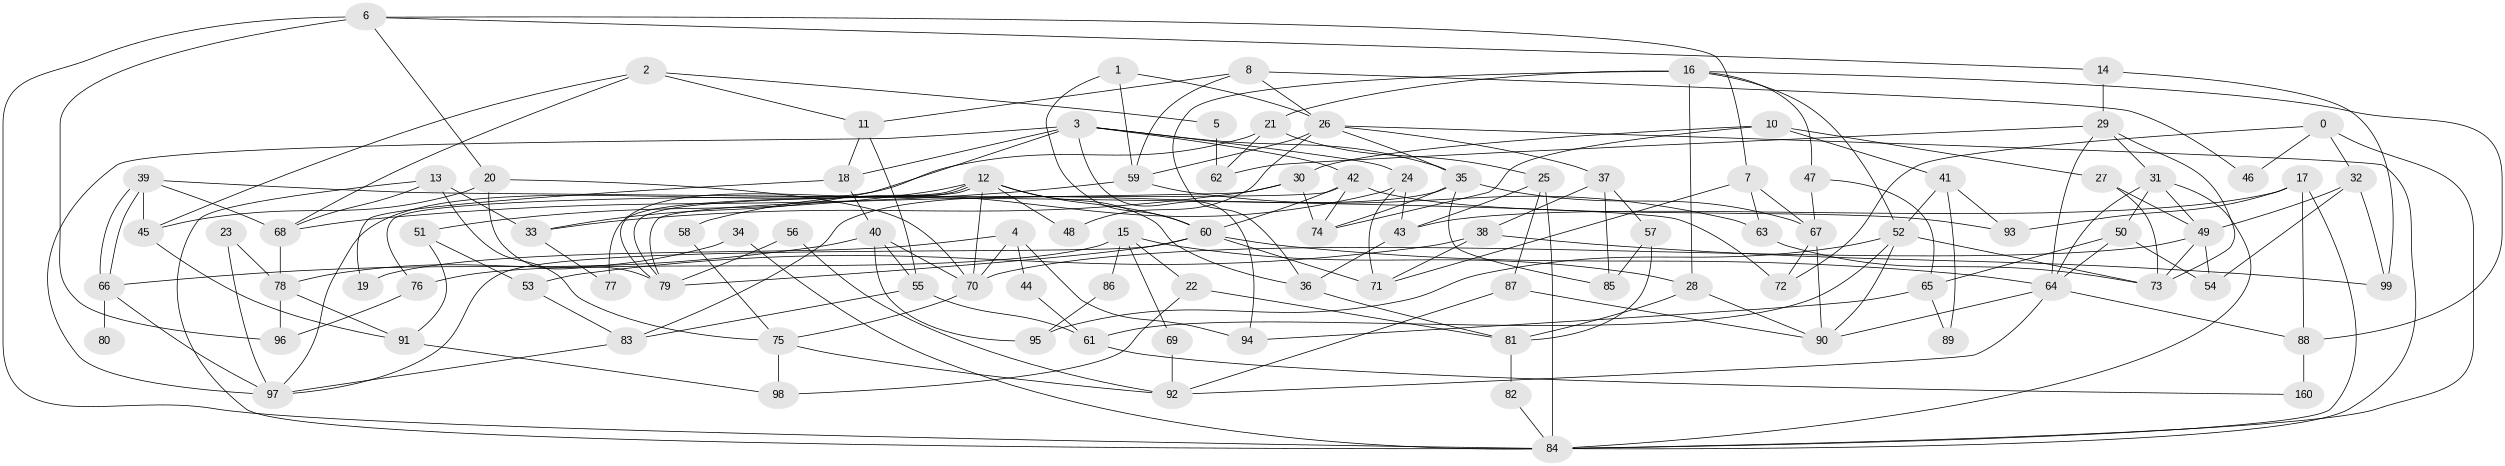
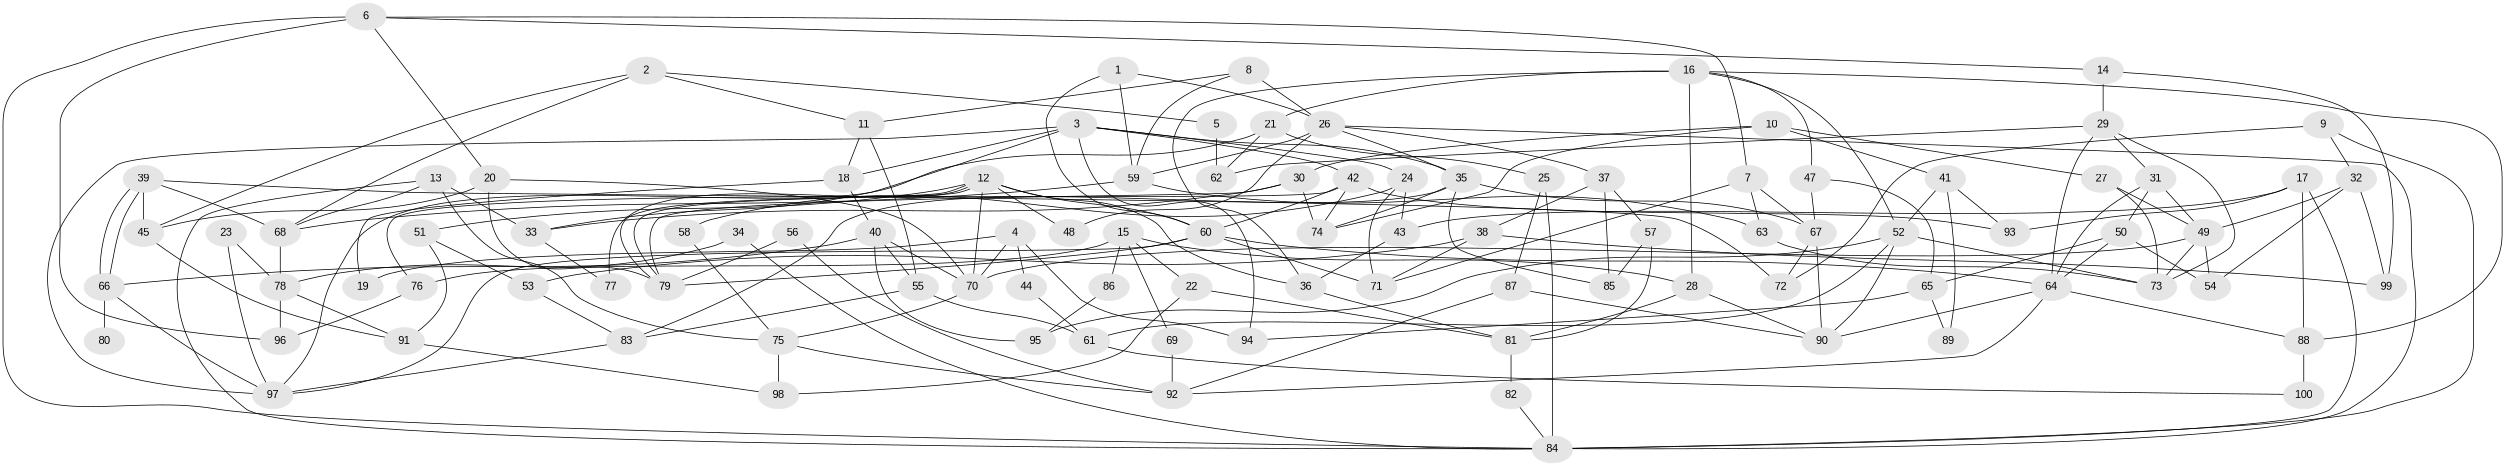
node "0": label "0" -> "9"
node "46": removed
edge "25" -- "43": removed
node "160": label "160" -> "100"
edge "31" -- "84": removed
